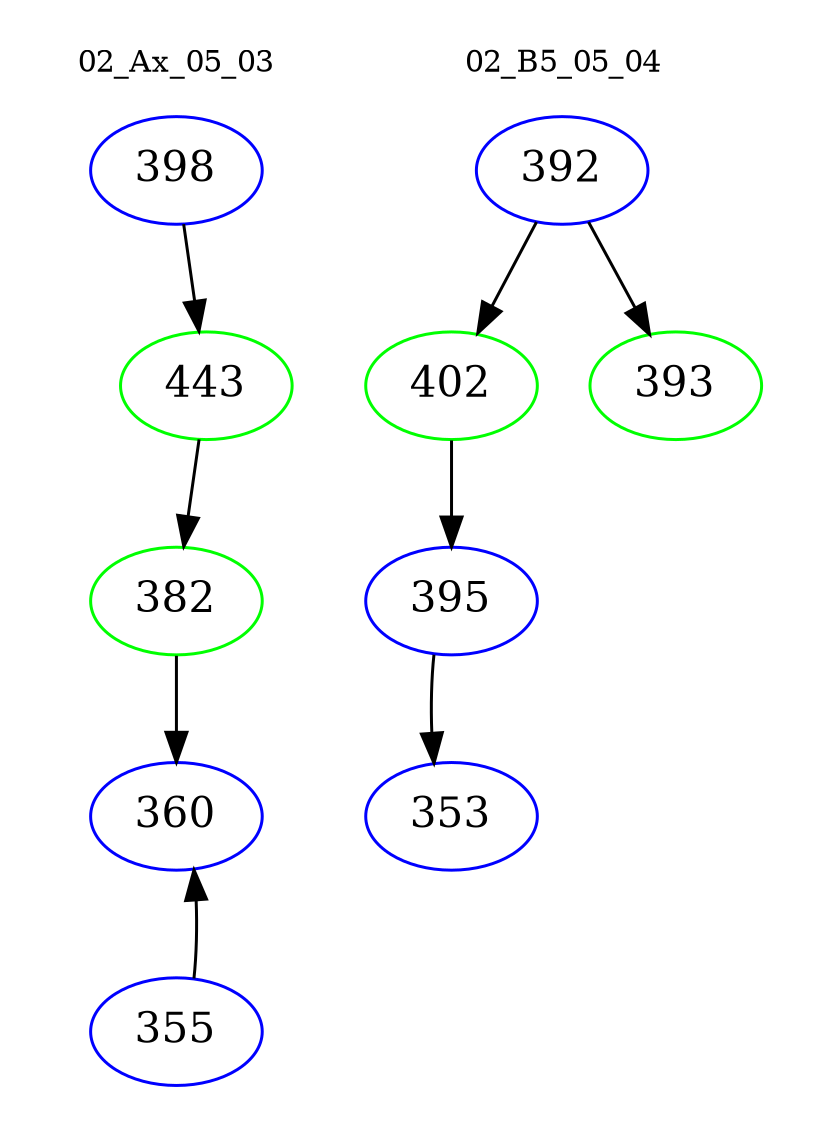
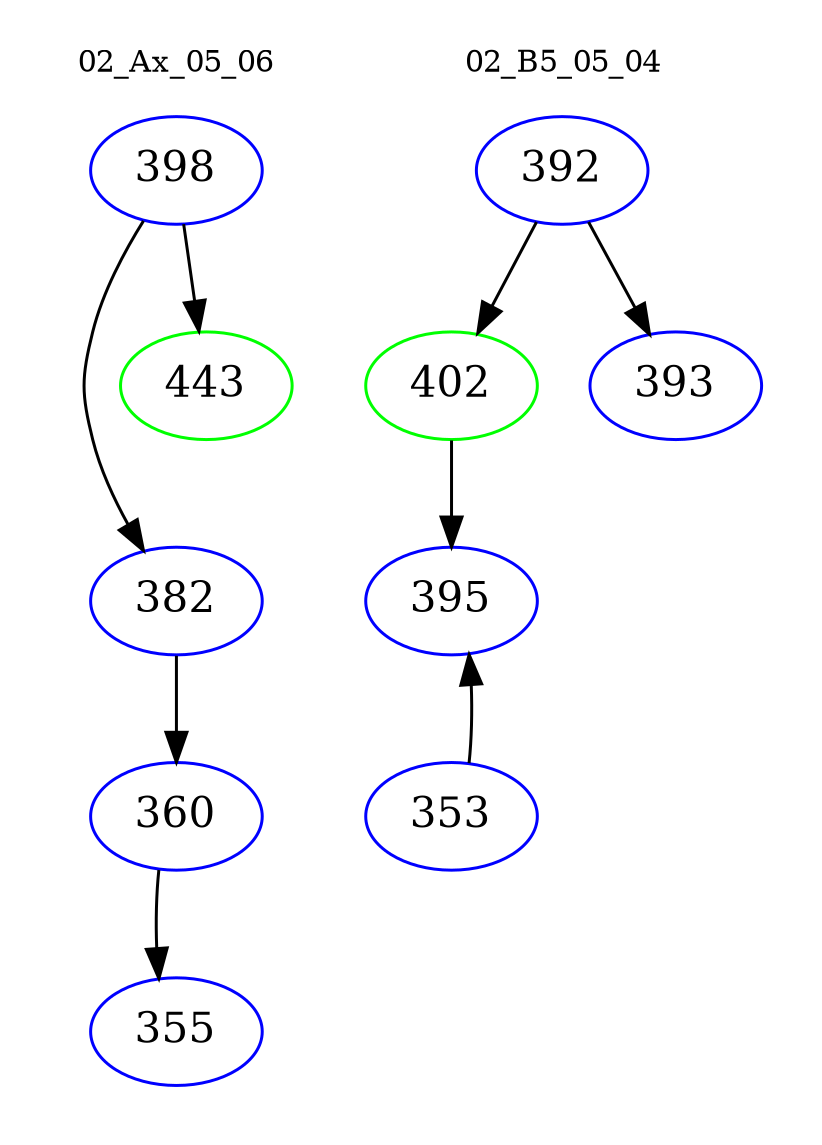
cluster "02_Ax_05_03": label "02_Ax_05_03" -> "02_Ax_05_06"
node "393": color green -> blue
edge "443" -> "382": now "398" -> "382"
node "382": color green -> blue
edge "395" -> "353": reversed
edge "355" -> "360": reversed
